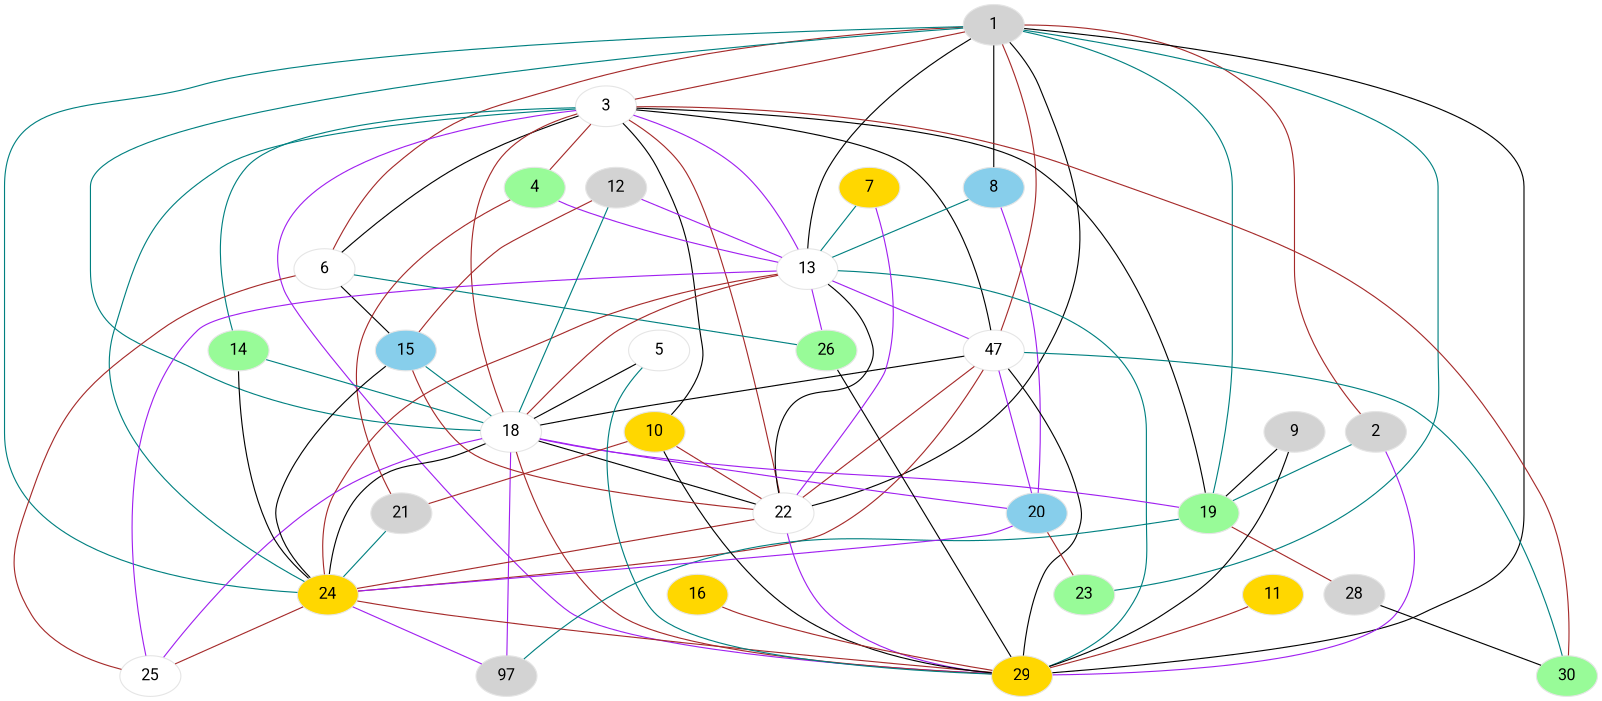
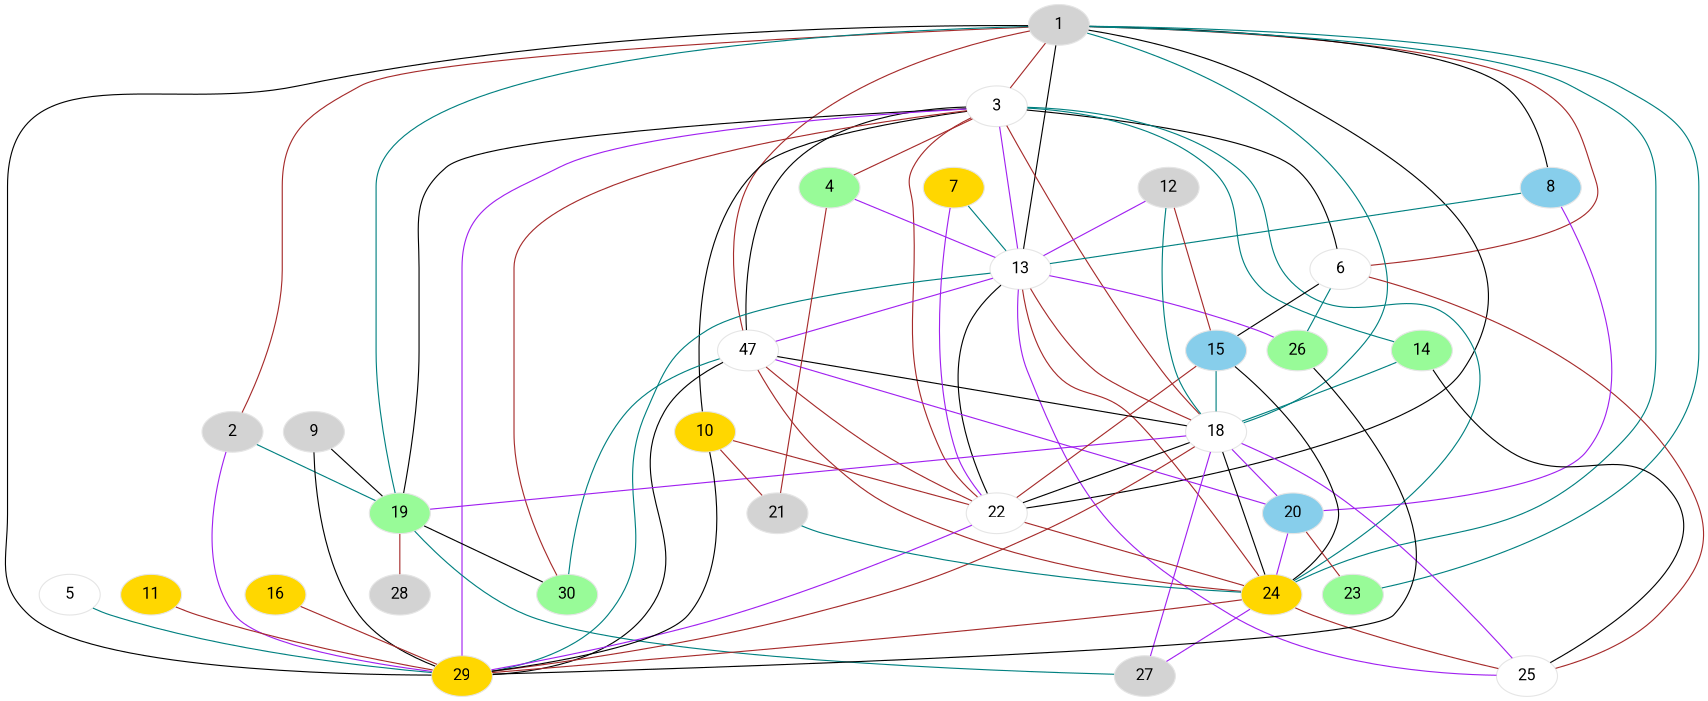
edge "5" -- "18": removed
edge "14" -- "24": now "14" -- "25"
edge "28" -- "30": now "19" -- "30"
node "97": label "97" -> "27"
